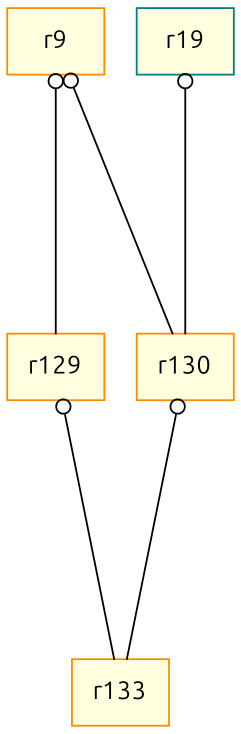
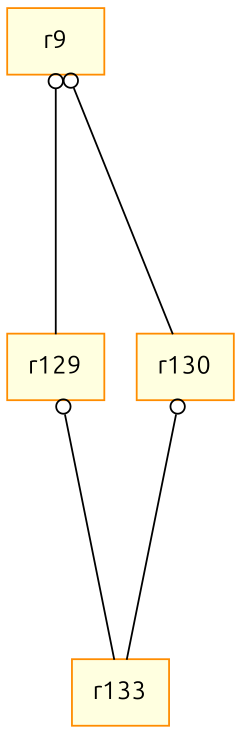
node "r19": removed
